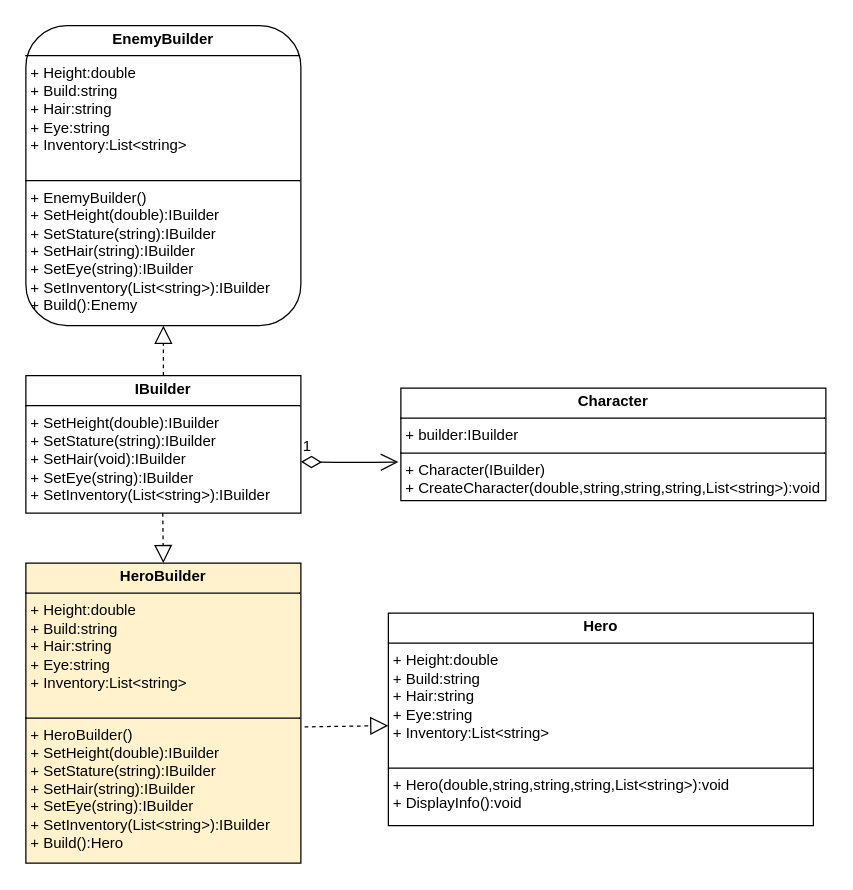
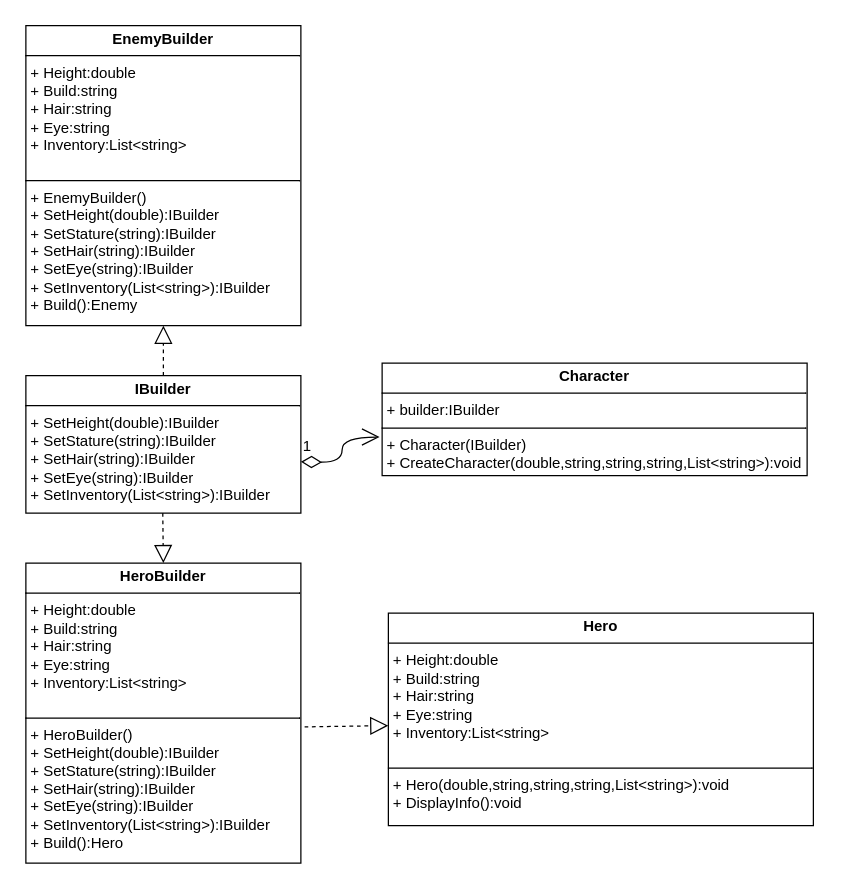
node "EnemyBuilder + Height:double + Build:string + Hair:string + Eye:string + Inventory:List<string> + EnemyBuilder() + SetHeight(double):IBuilder + SetStature(string):IBuilder + SetHair(string):IBuilder + SetEye(string):IBuilder + SetInventory(List<string>):IBuilder + Build():Enemy": shape rounded rectangle -> rectangle
node "IBuilder + SetHeight(double):IBuilder + SetStature(string):IBuilder + SetHair(void):IBuilder + SetEye(string):IBuilder + SetInventory(List<string>):IBuilder": label "IBuilder + SetHeight(double):IBuilder + SetStature(string):IBuilder + SetHair(void):IBuilder + SetEye(string):IBuilder + SetInventory(List<string>):IBuilder" -> "IBuilder + SetHeight(double):IBuilder + SetStature(string):IBuilder + SetHair(string):IBuilder + SetEye(string):IBuilder + SetInventory(List<string>):IBuilder"
node "Character + builder:IBuilder + Character(IBuilder) + CreateCharacter(double,string,string,string,List<string>):void": moved (613, 444) -> (594, 419)
node "HeroBuilder + Height:double + Build:string + Hair:string + Eye:string + Inventory:List<string> + HeroBuilder() + SetHeight(double):IBuilder + SetStature(string):IBuilder + SetHair(string):IBuilder + SetEye(string):IBuilder + SetInventory(List<string>):IBuilder + Build():Hero": fillcolor #fff2cc -> #ffffff
